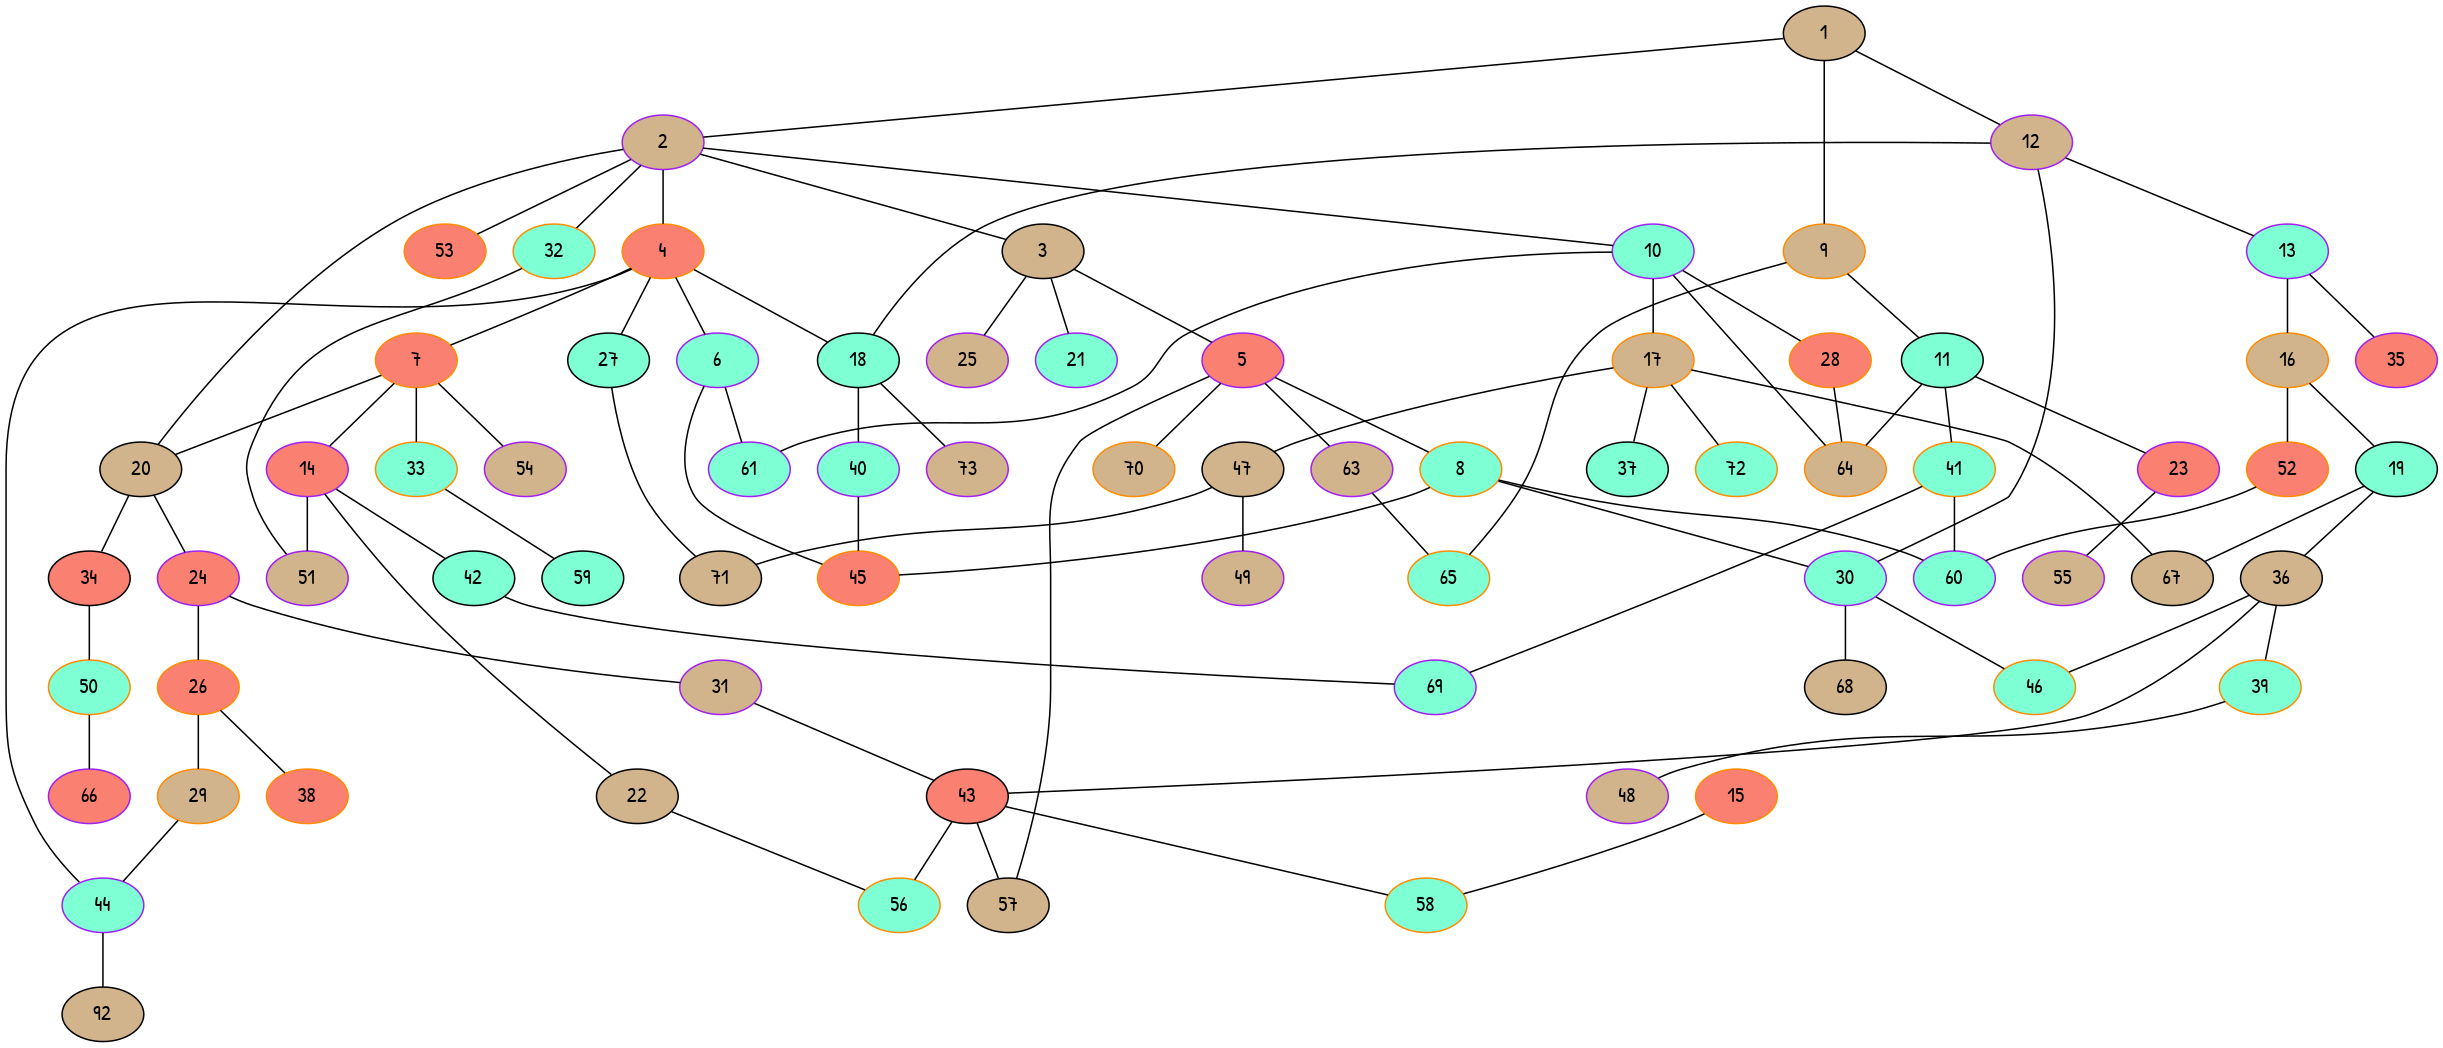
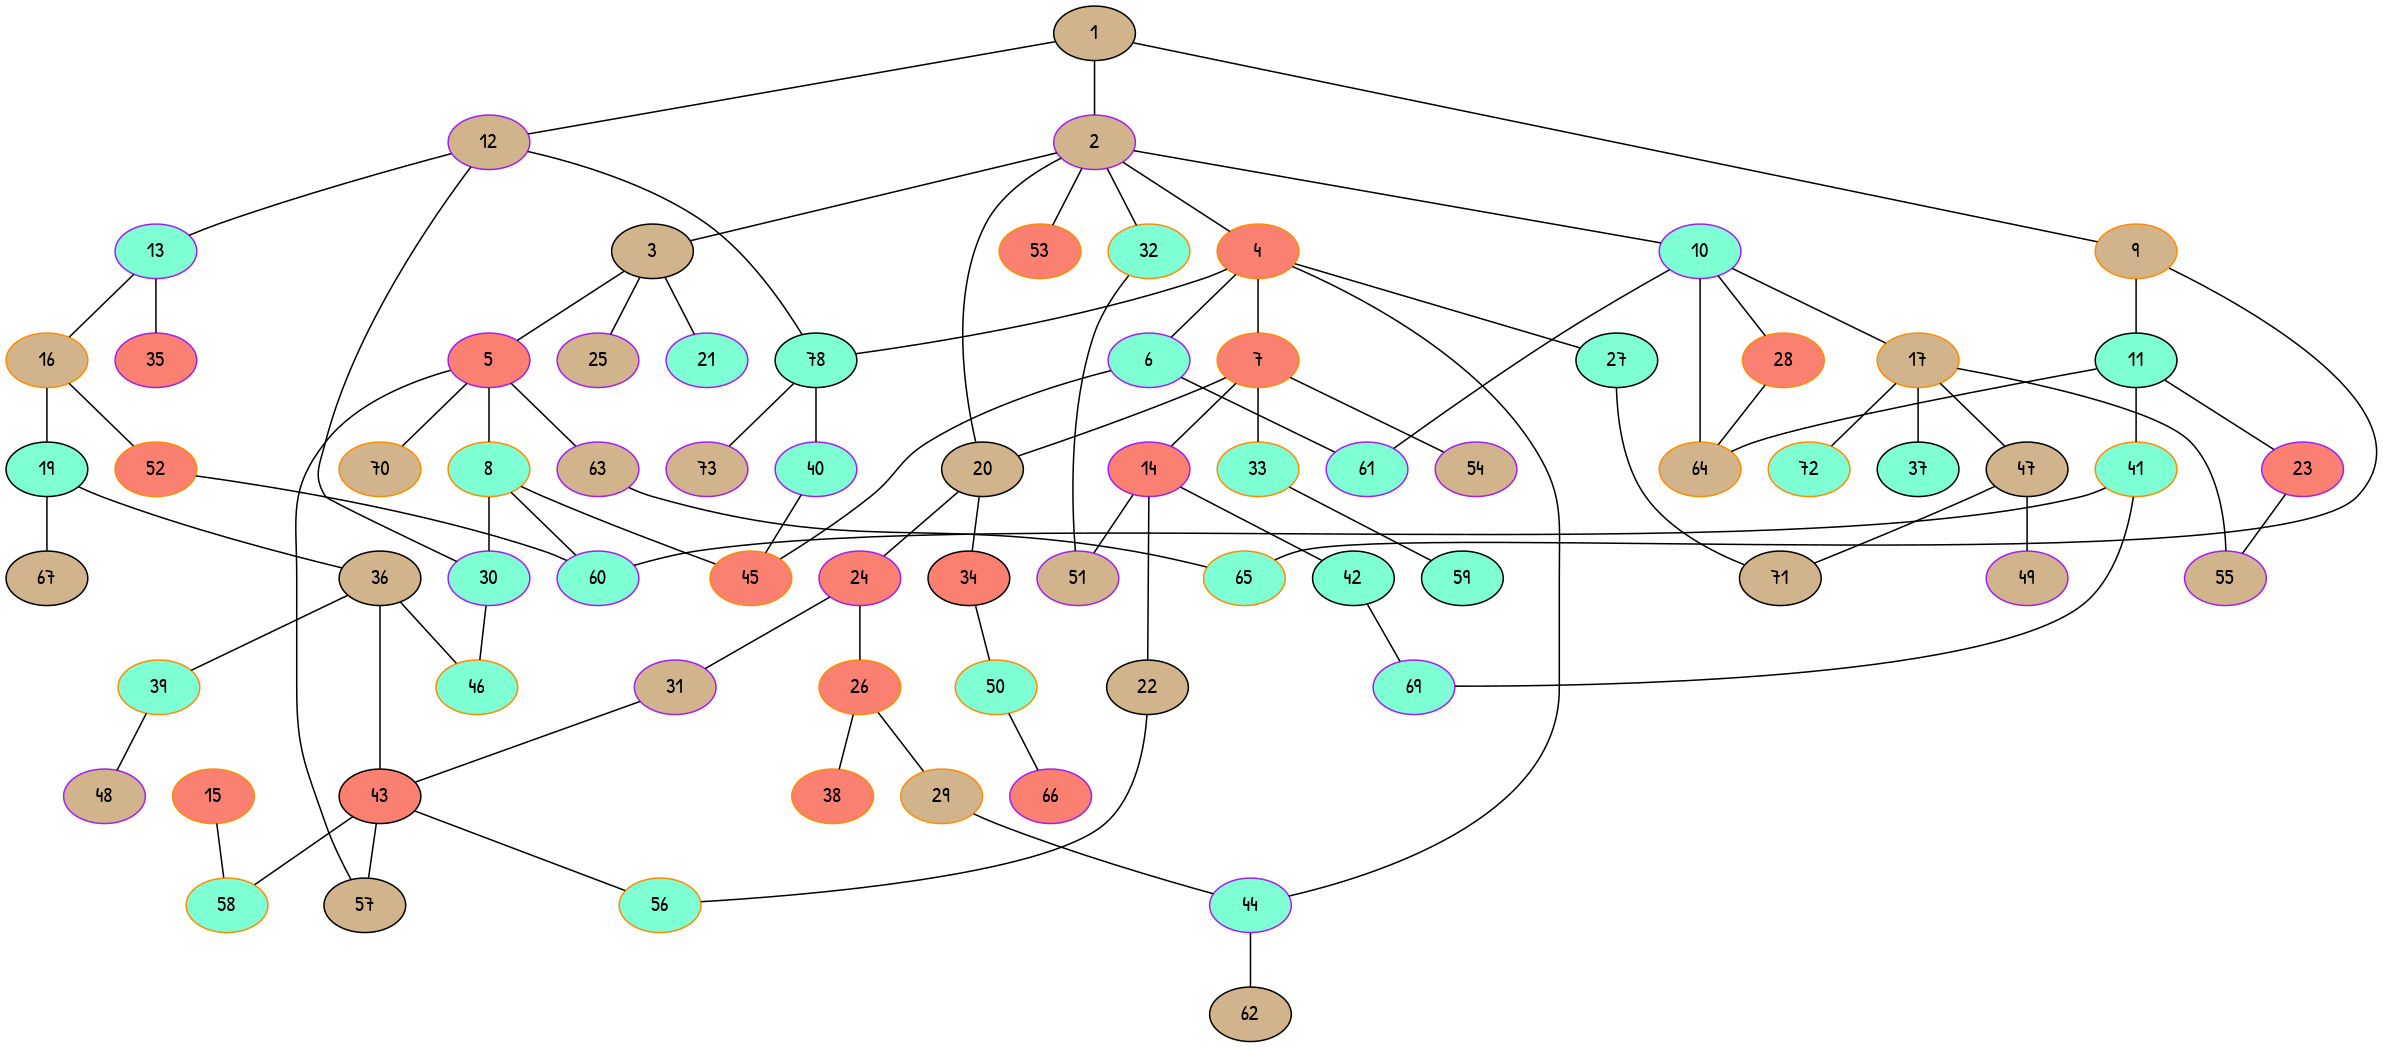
node "18": label "18" -> "78"
edge "17" -- "67": now "17" -- "55"
node "68": removed
node "92": label "92" -> "62"
